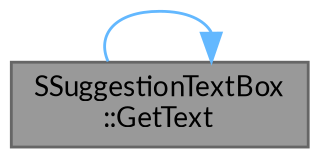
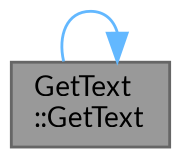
node "SSuggestionTextBox ::GetText": label "SSuggestionTextBox ::GetText" -> "GetText ::GetText"
